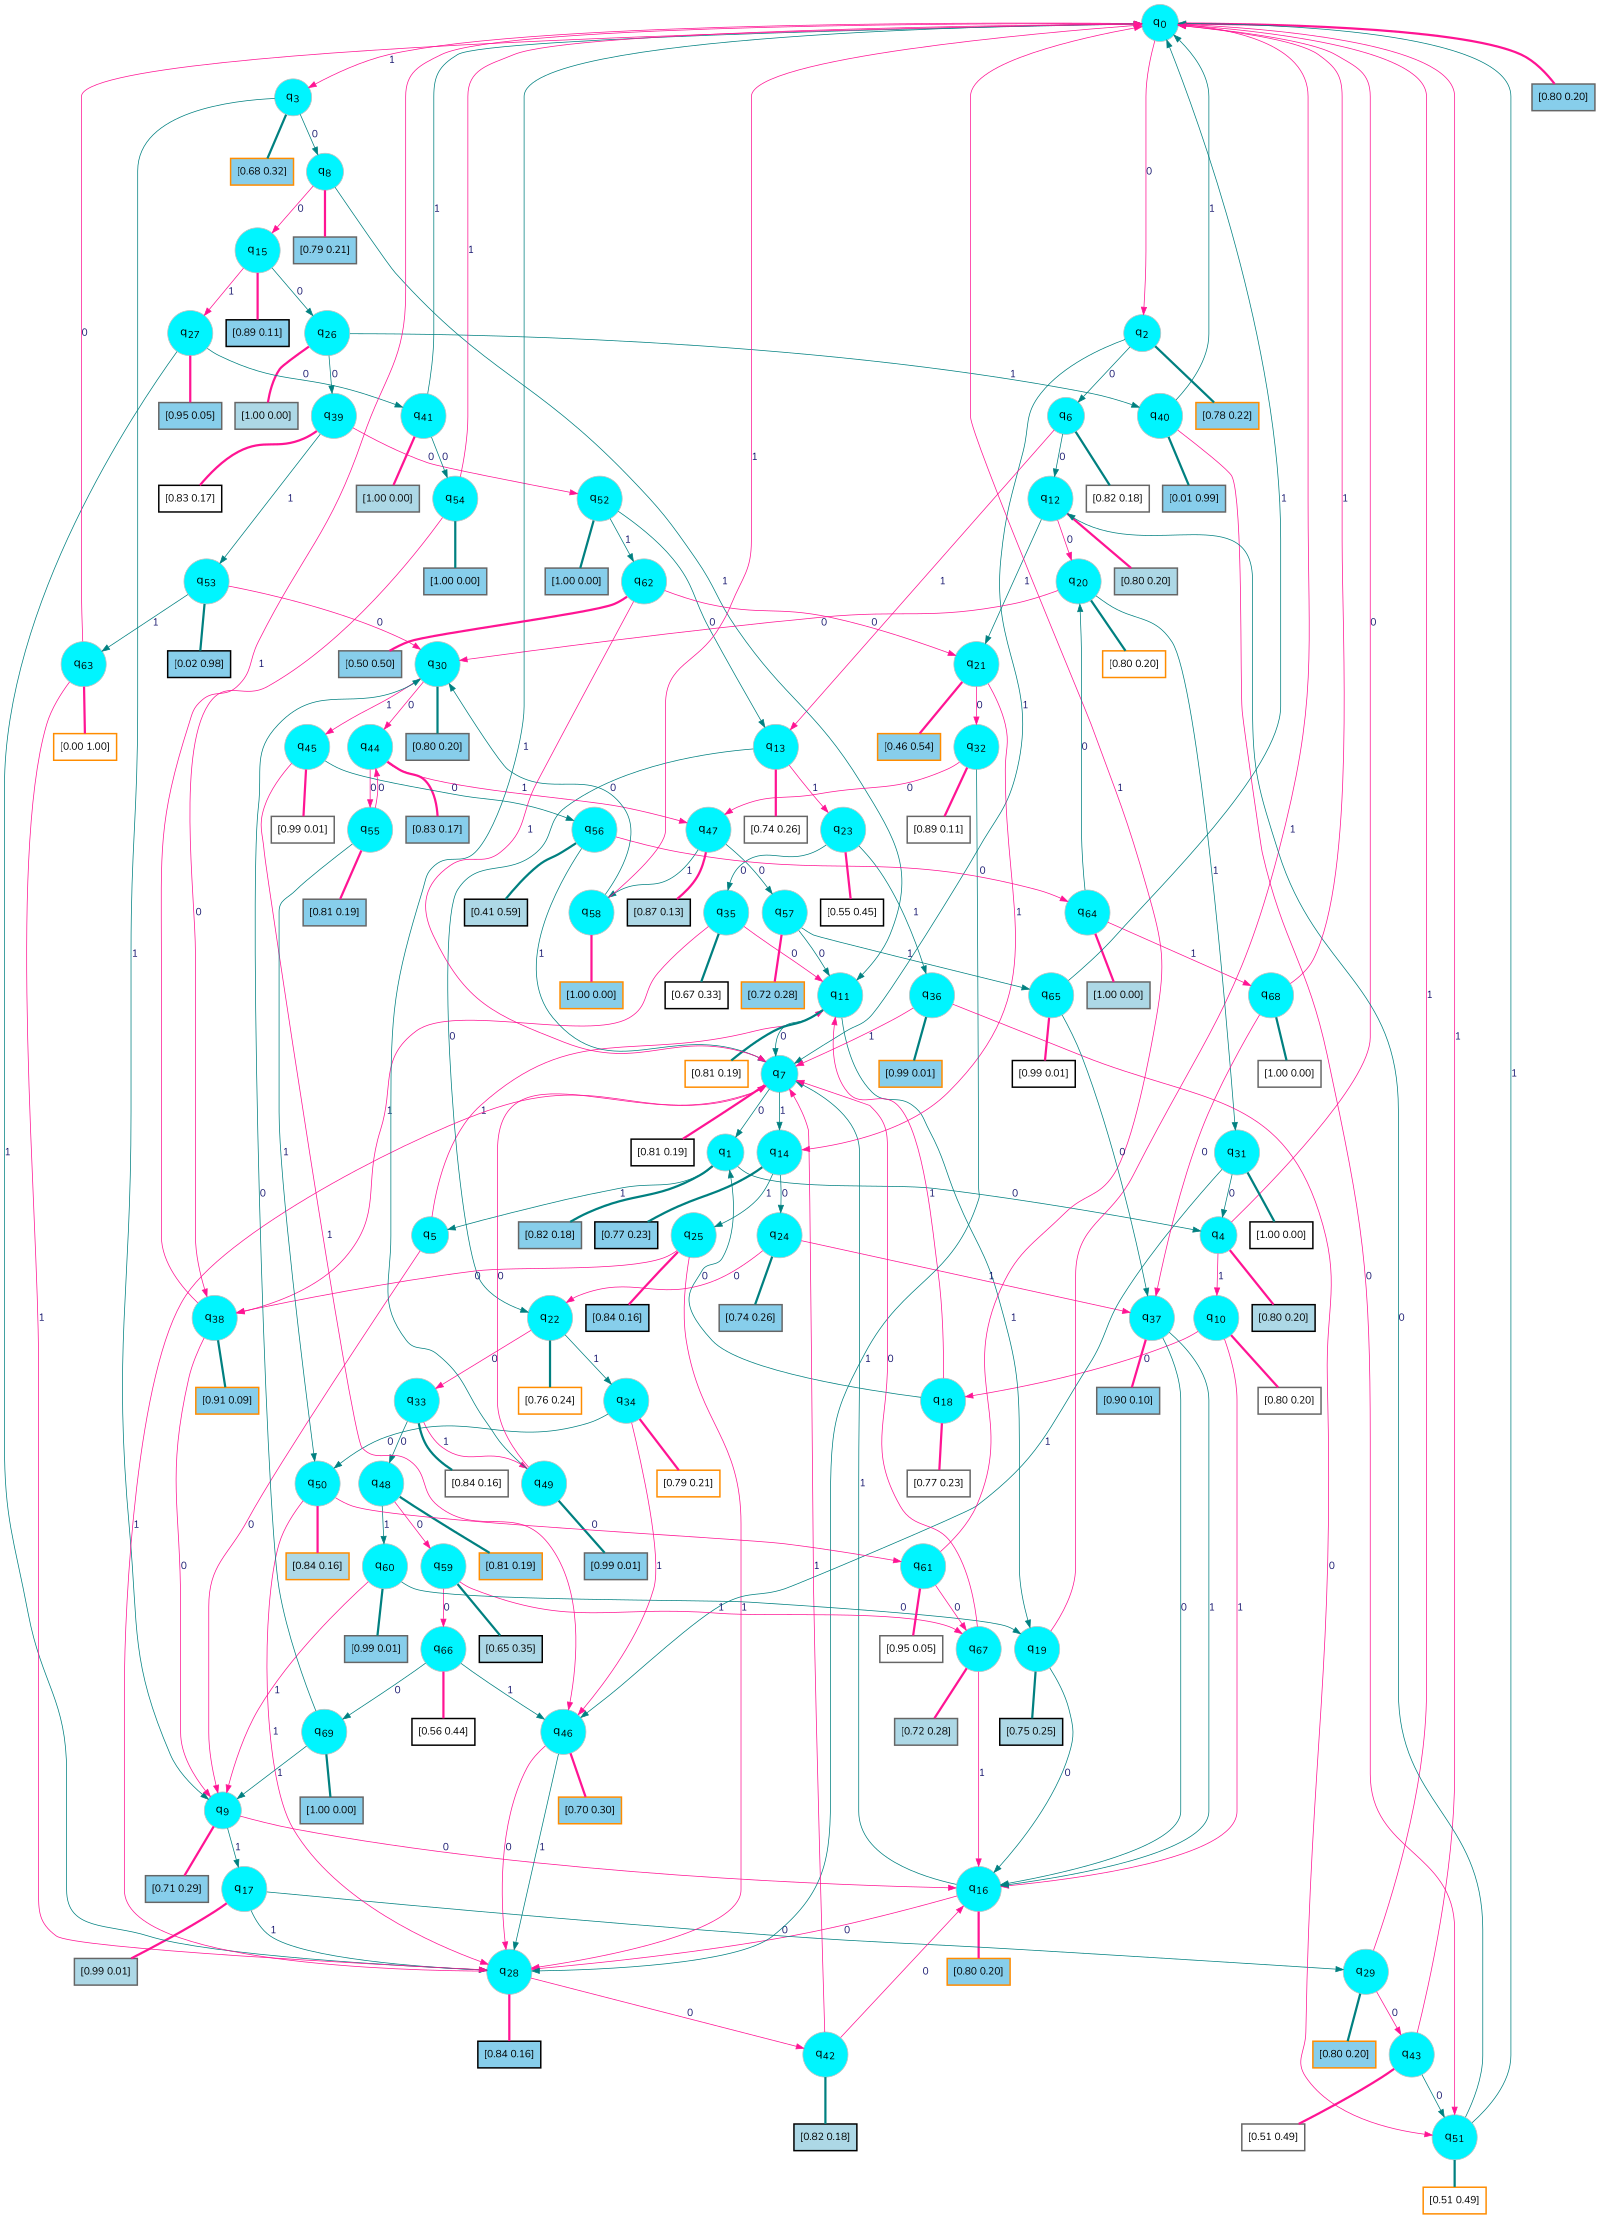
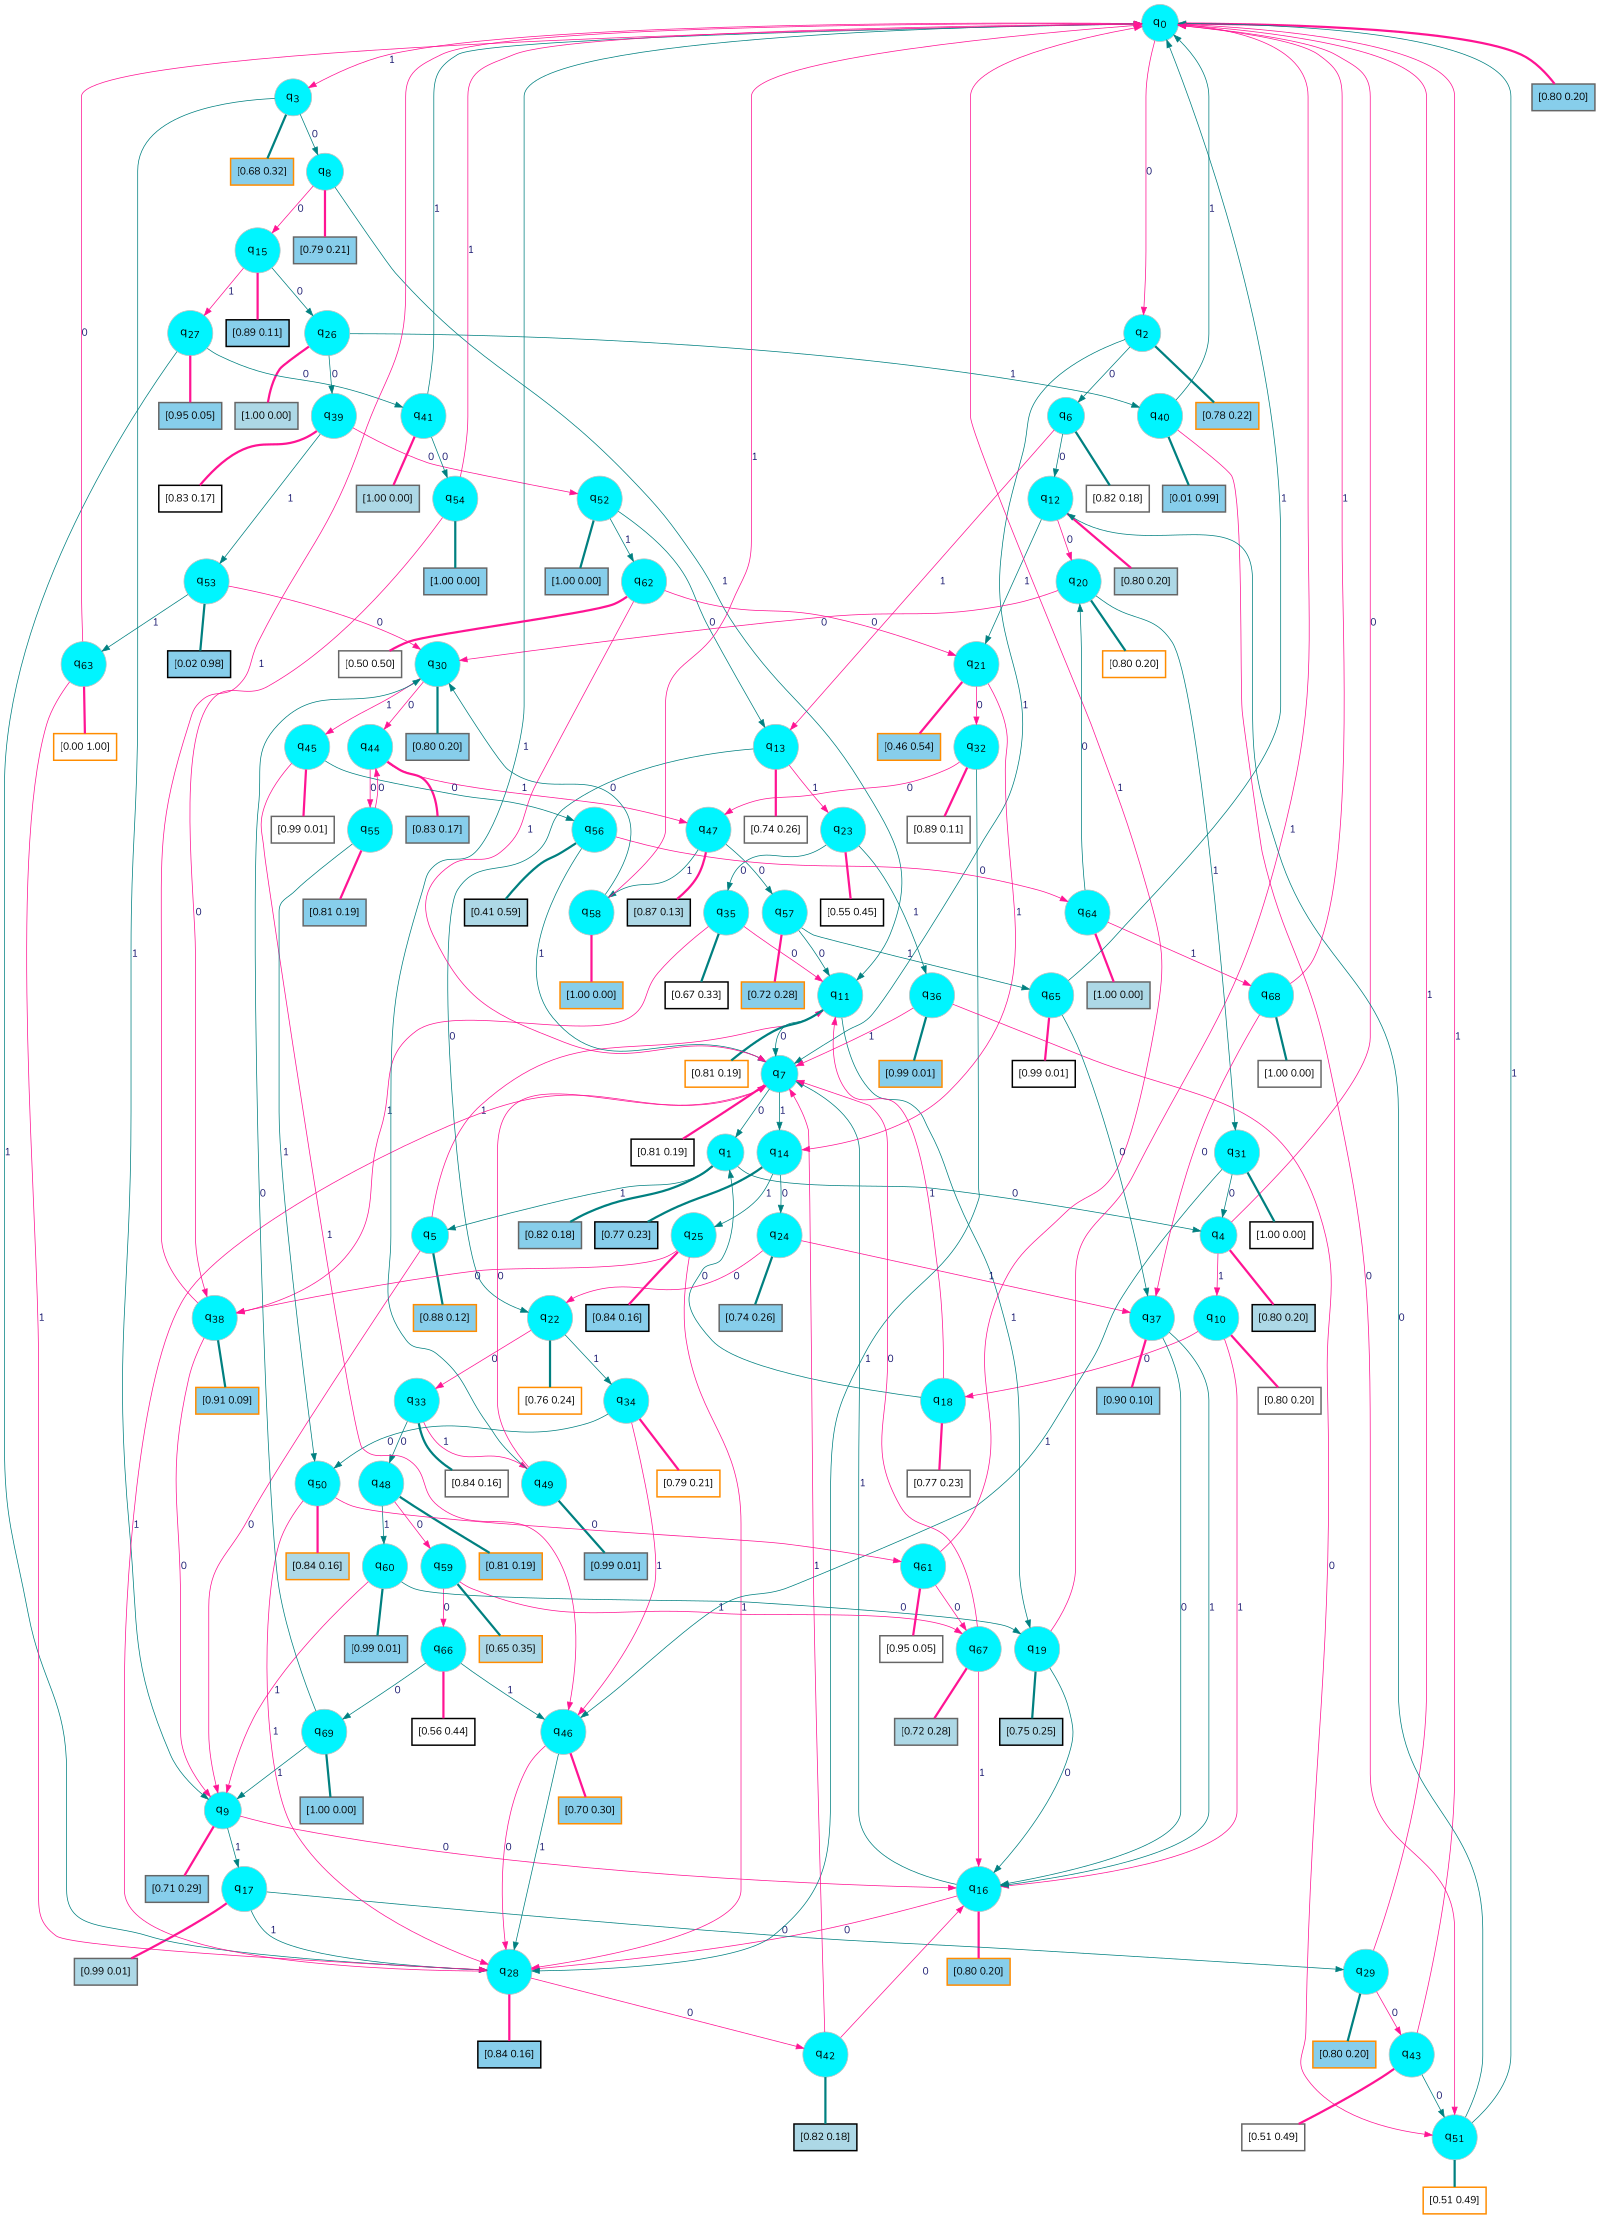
node "[0.50 0.50]": fillcolor skyblue -> white
node "[0.88 0.12]": added
node "[0.65 0.35]": color black -> darkorange
